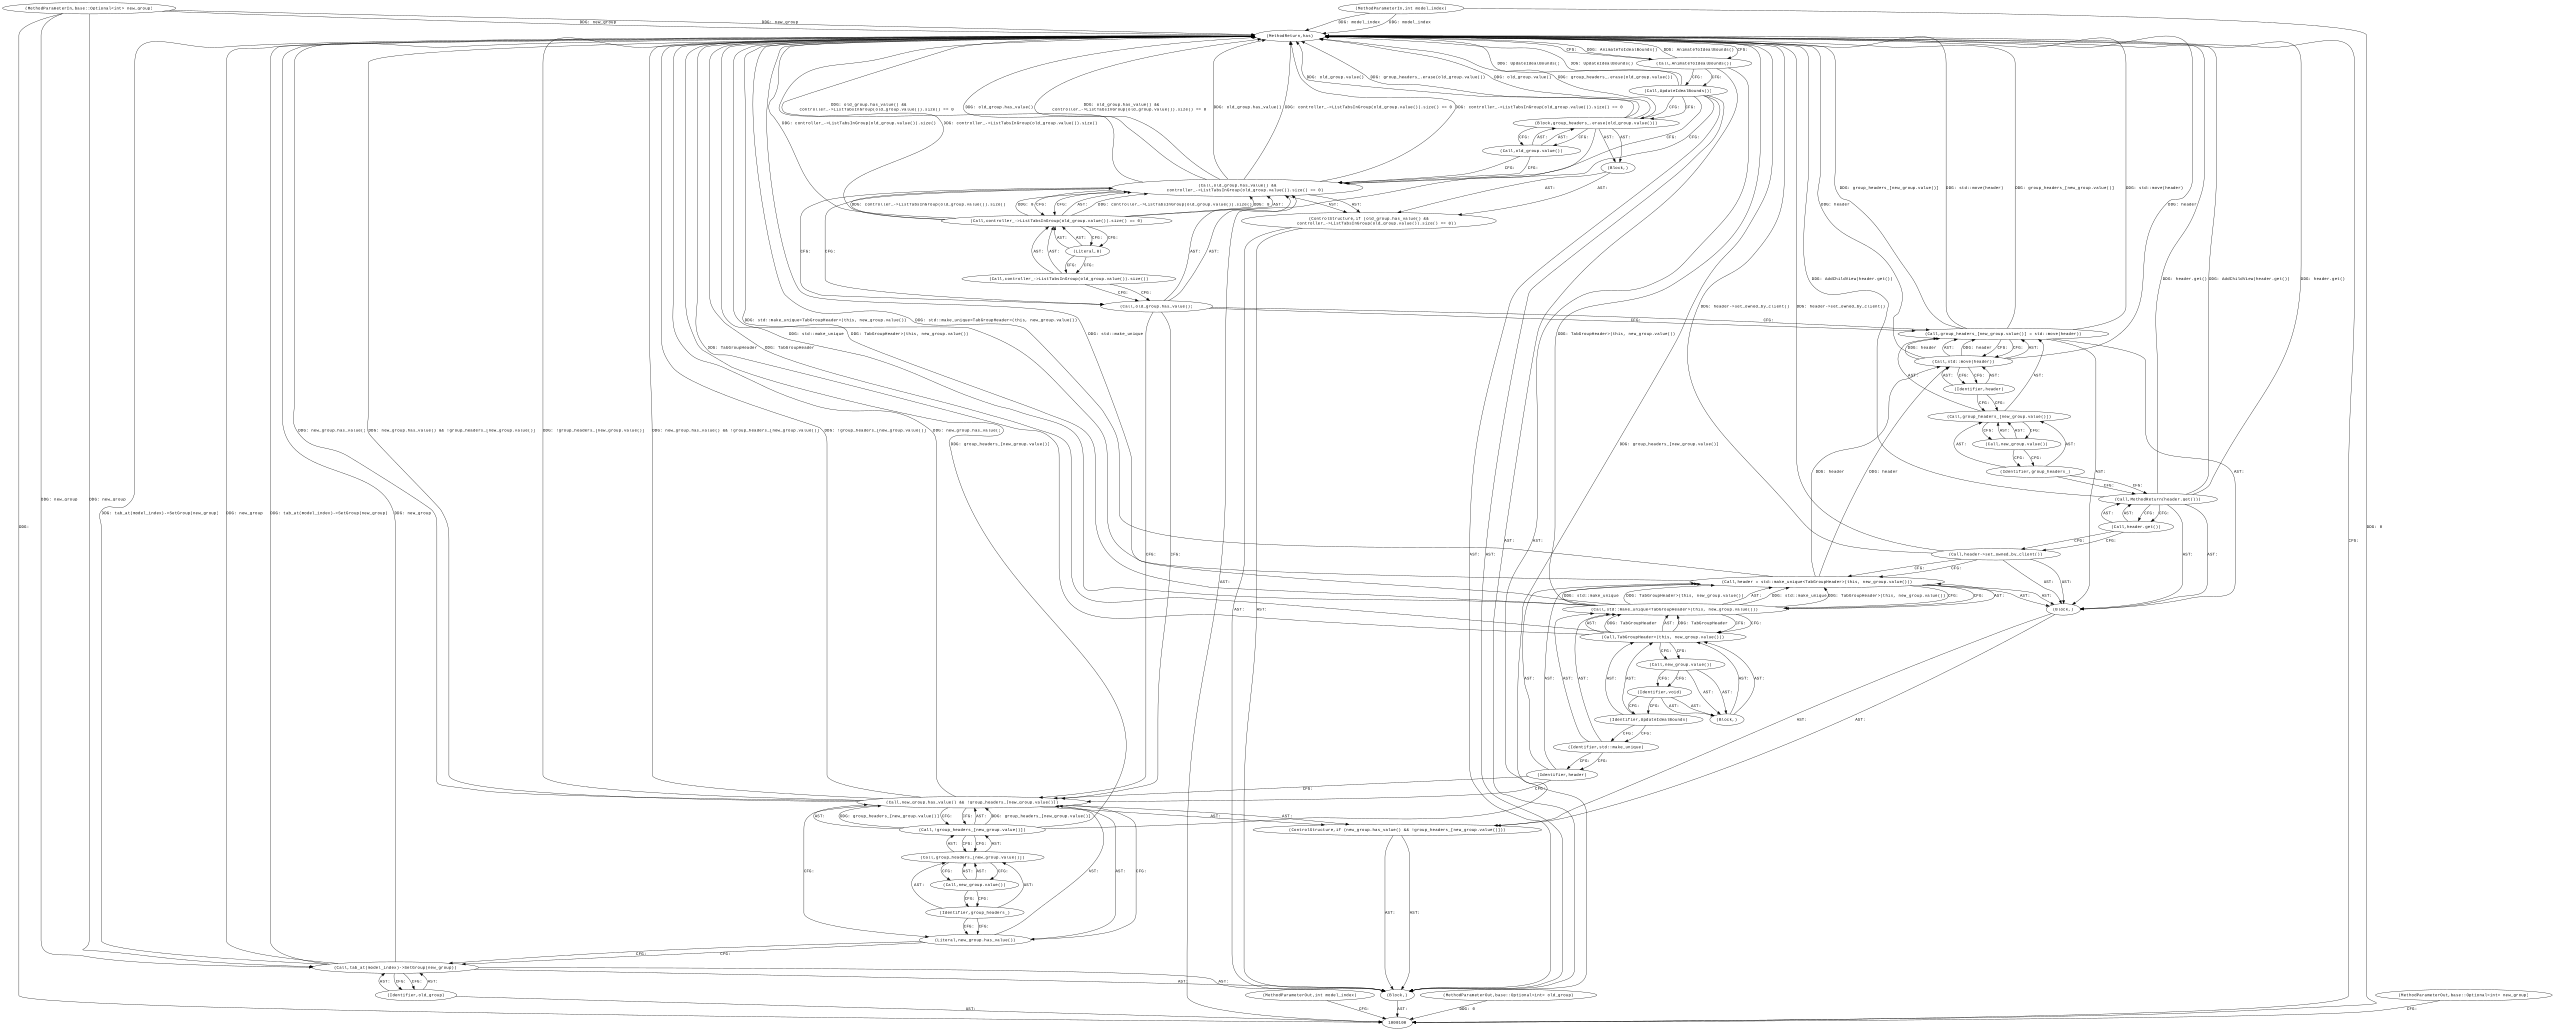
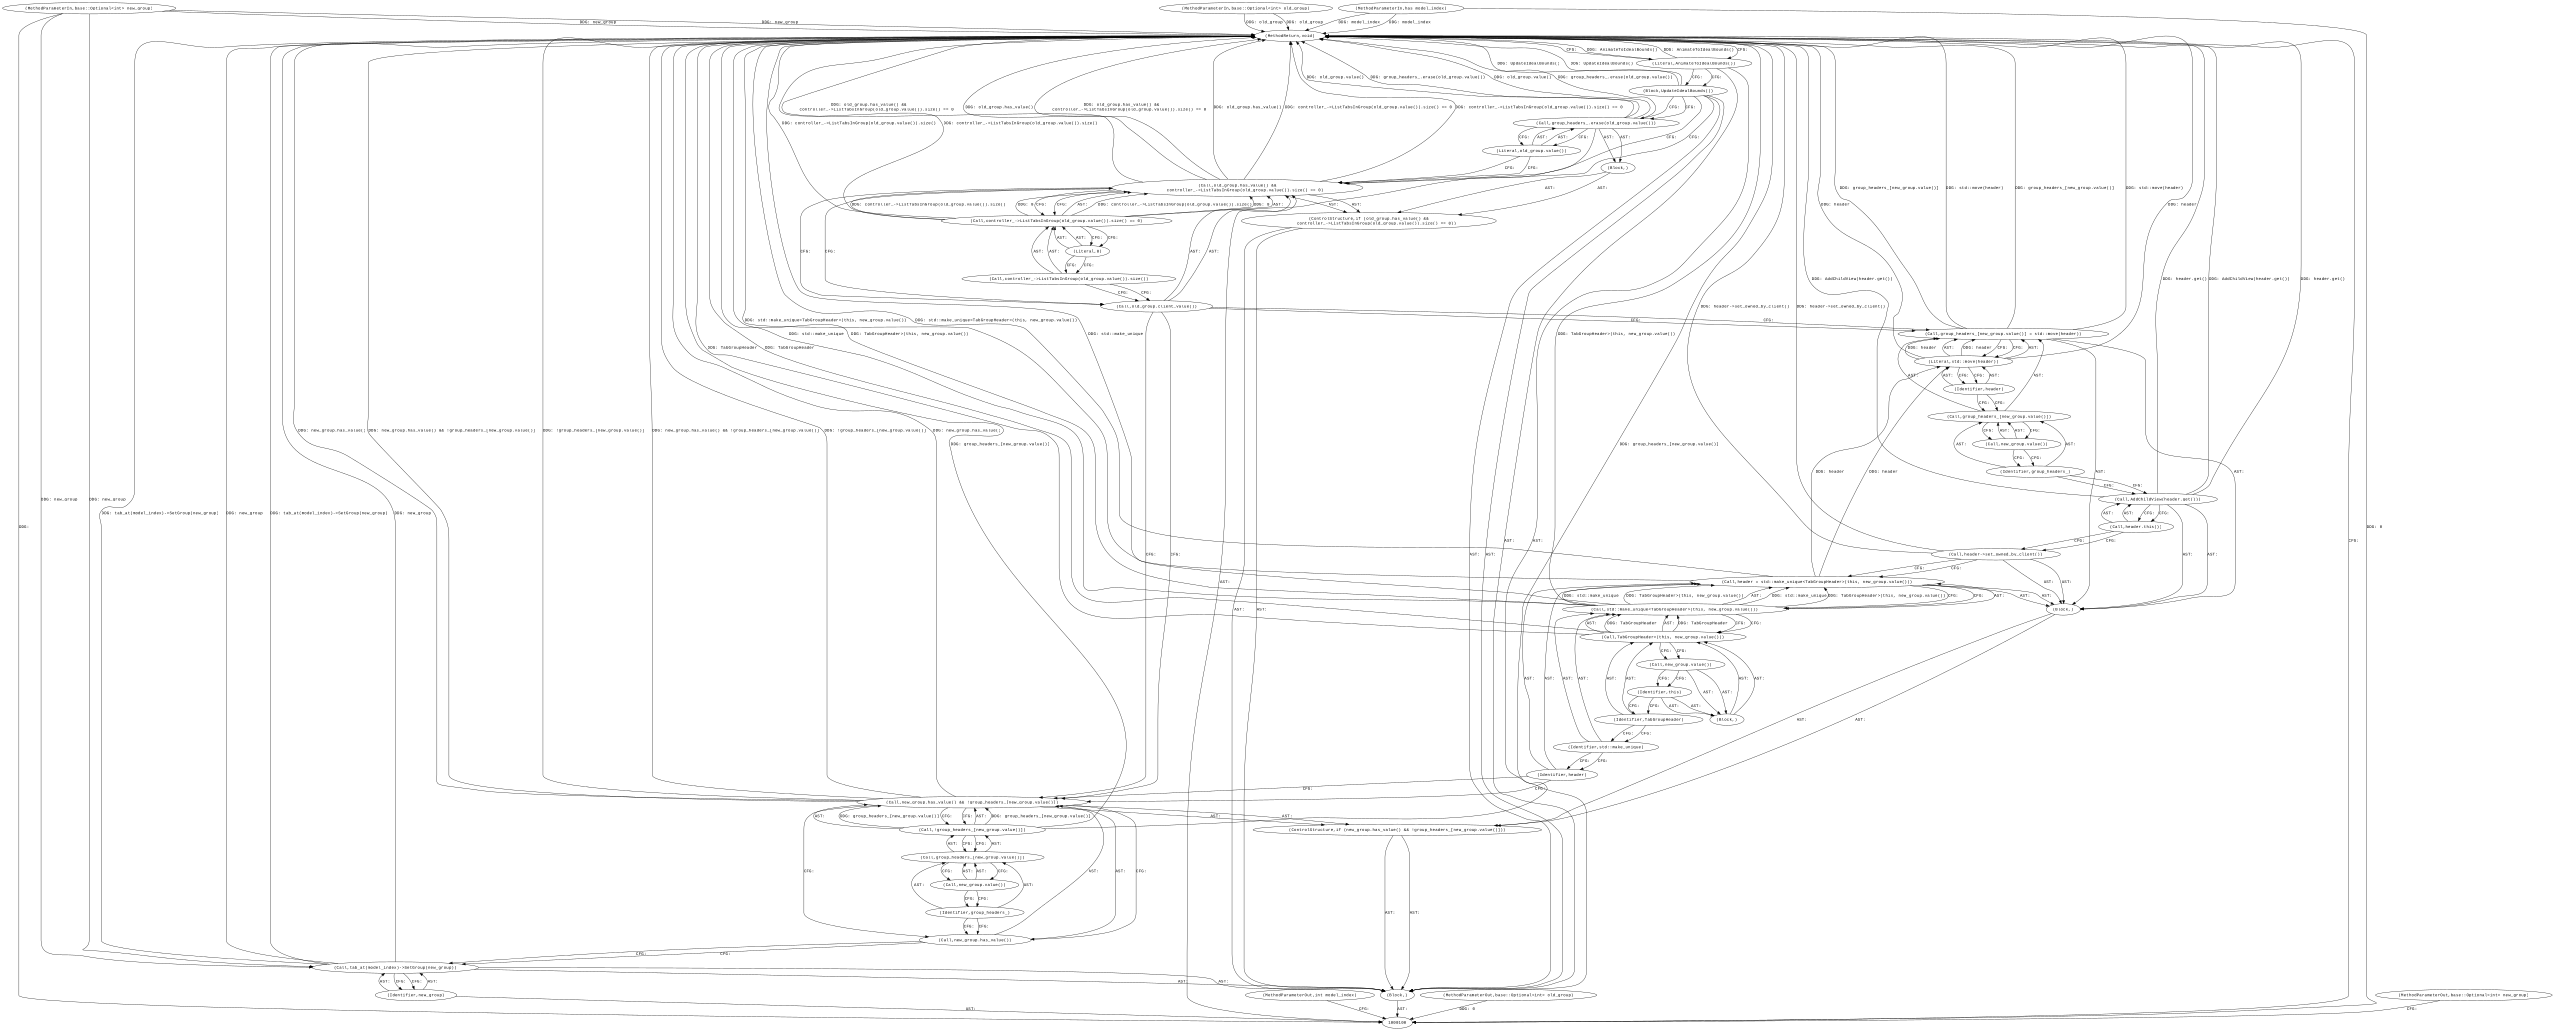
node "(MethodParameterIn,base::Optional<int> old_group)": added
node "(MethodParameterIn,int model_index)": label "(MethodParameterIn,int model_index)" -> "(MethodParameterIn,has model_index)"
node "(MethodReturn,has)": label "(MethodReturn,has)" -> "(MethodReturn,void)"
node "(Call,AnimateToIdealBounds())": label "(Call,AnimateToIdealBounds())" -> "(Literal,AnimateToIdealBounds())"
node "(Call,UpdateIdealBounds())": label "(Call,UpdateIdealBounds())" -> "(Block,UpdateIdealBounds())"
node "(Block,group_headers_.erase(old_group.value()))": label "(Block,group_headers_.erase(old_group.value()))" -> "(Call,group_headers_.erase(old_group.value()))"
node "(Call,old_group.value())": label "(Call,old_group.value())" -> "(Literal,old_group.value())"
node "(Call,old_group.has_value())": label "(Call,old_group.has_value())" -> "(Call,old_group.client_value())"
node "(Call,std::move(header))": label "(Call,std::move(header))" -> "(Literal,std::move(header))"
node "(Call,MethodReturn(header.get()))": label "(Call,MethodReturn(header.get()))" -> "(Call,AddChildView(header.get()))"
node "(Call,header.get())": label "(Call,header.get())" -> "(Call,header.this())"
node "(Identifier,void)": label "(Identifier,void)" -> "(Identifier,this)"
node "(Identifier,UpdateIdealBounds)": label "(Identifier,UpdateIdealBounds)" -> "(Identifier,TabGroupHeader)"
node "(Literal,new_group.has_value())": label "(Literal,new_group.has_value())" -> "(Call,new_group.has_value())"
node "(Identifier,old_group)": label "(Identifier,old_group)" -> "(Identifier,new_group)"
